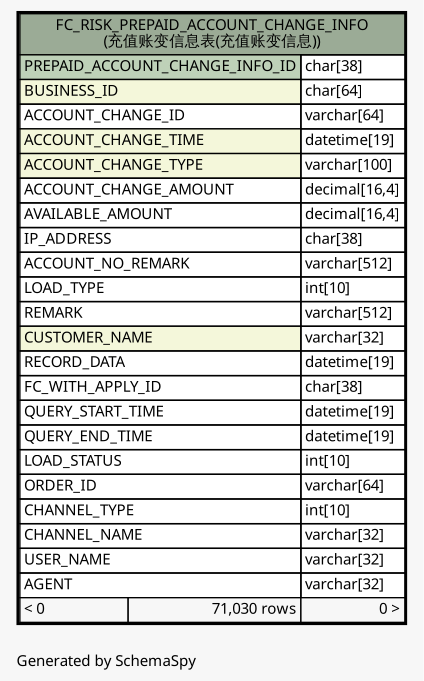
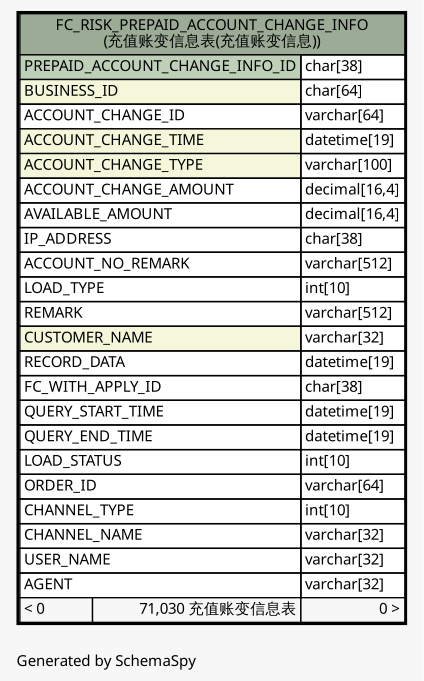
node "FC_RISK_PREPAID_ACCOUNT_CHANGE_INFO": text "71,030 rows" -> "71,030 充值账变信息表"
